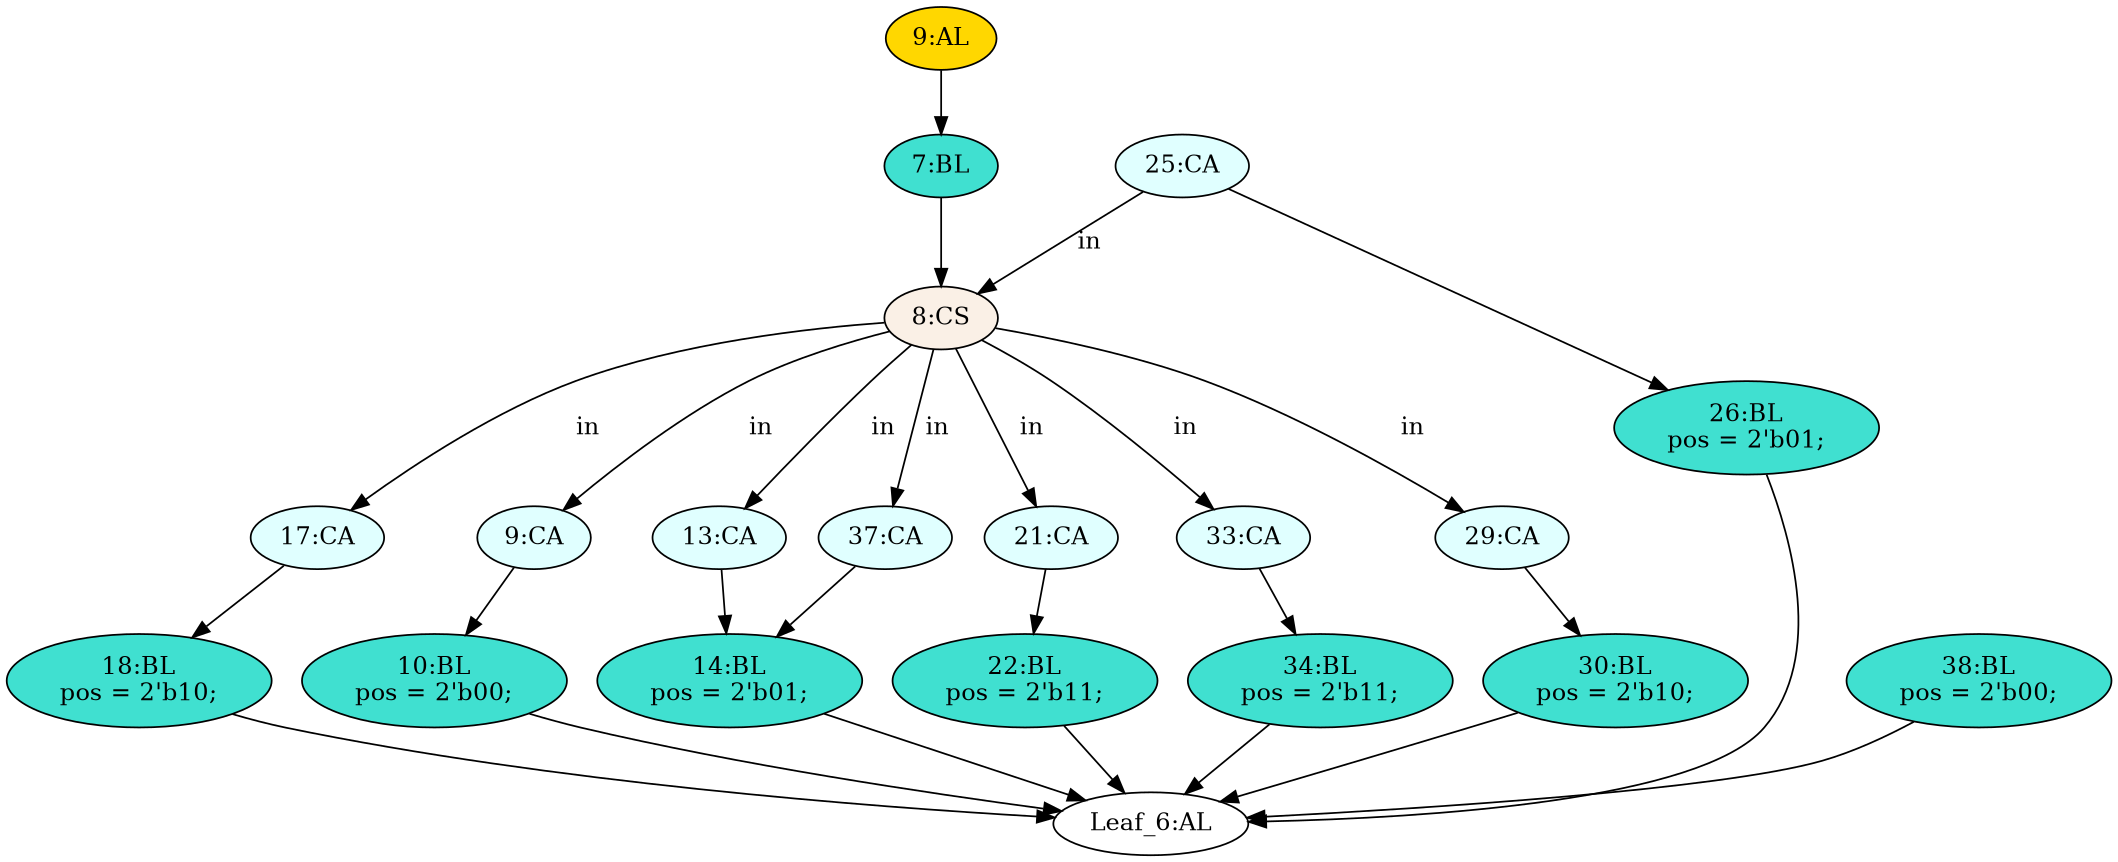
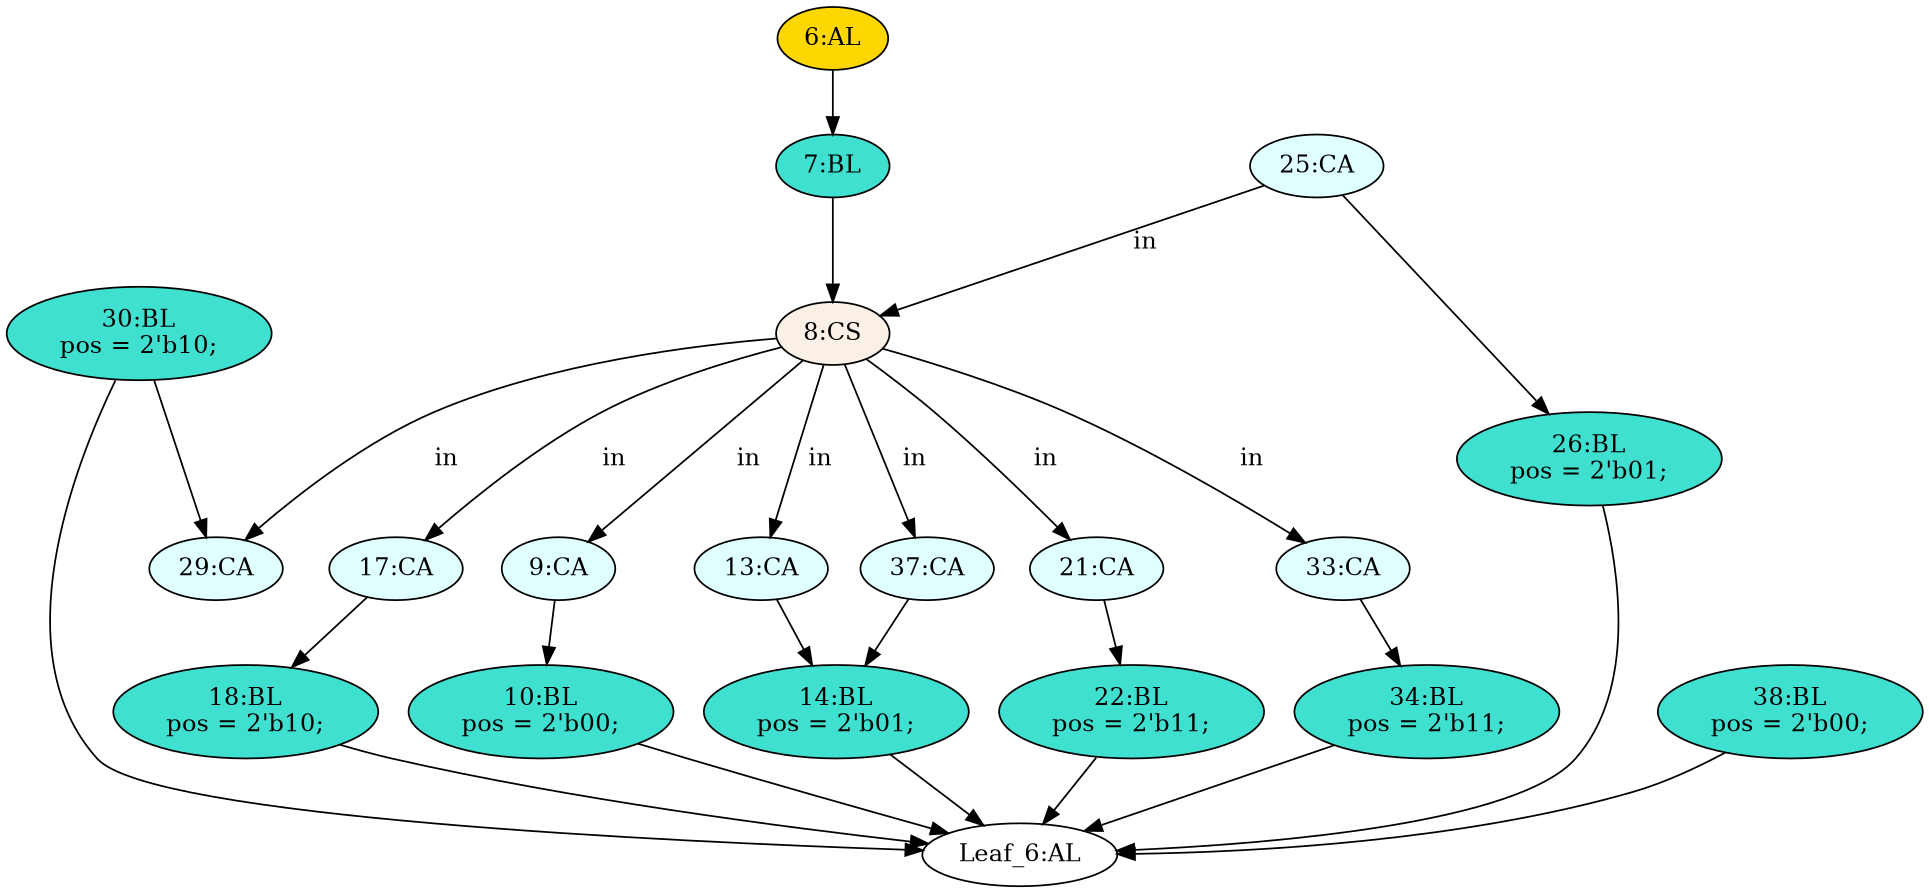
node "9:AL": label "9:AL" -> "6:AL"
edge "29:CA" -> "30:BL pos = 2'b10;": reversed
